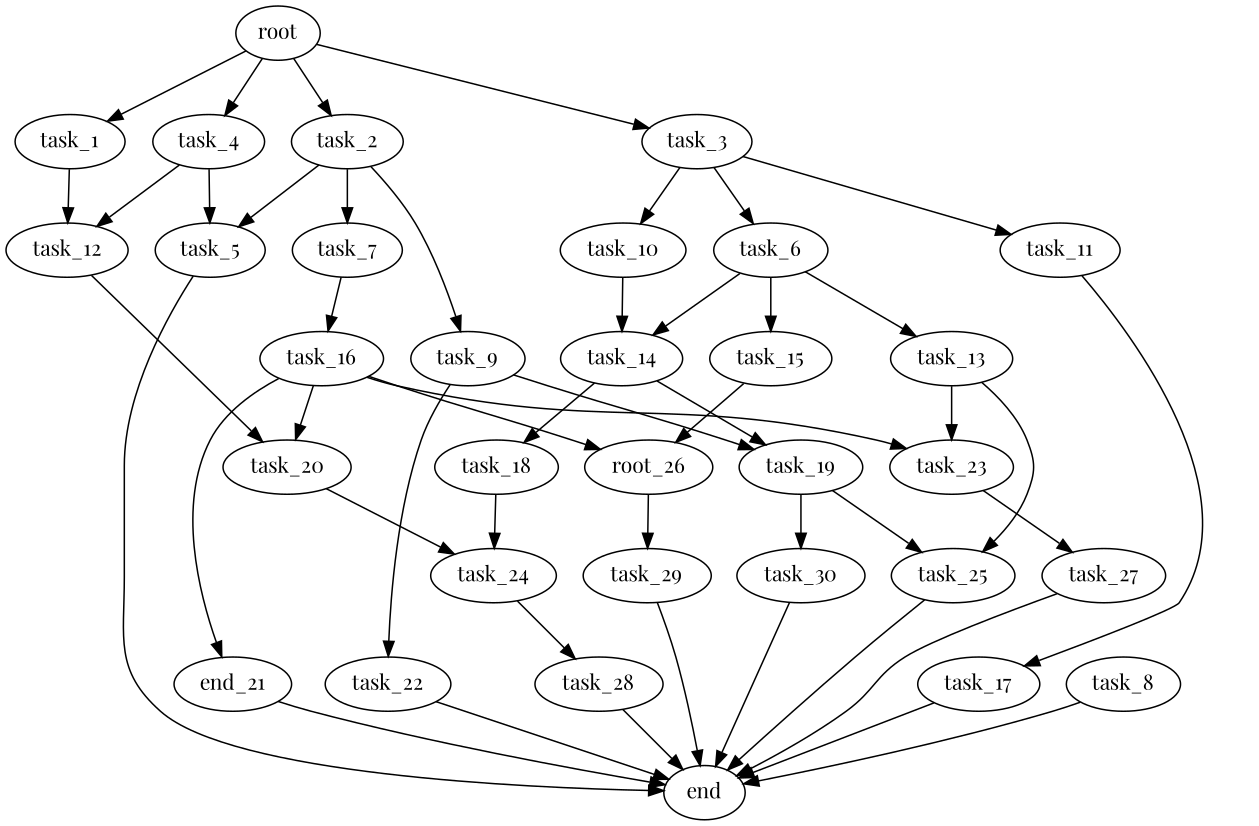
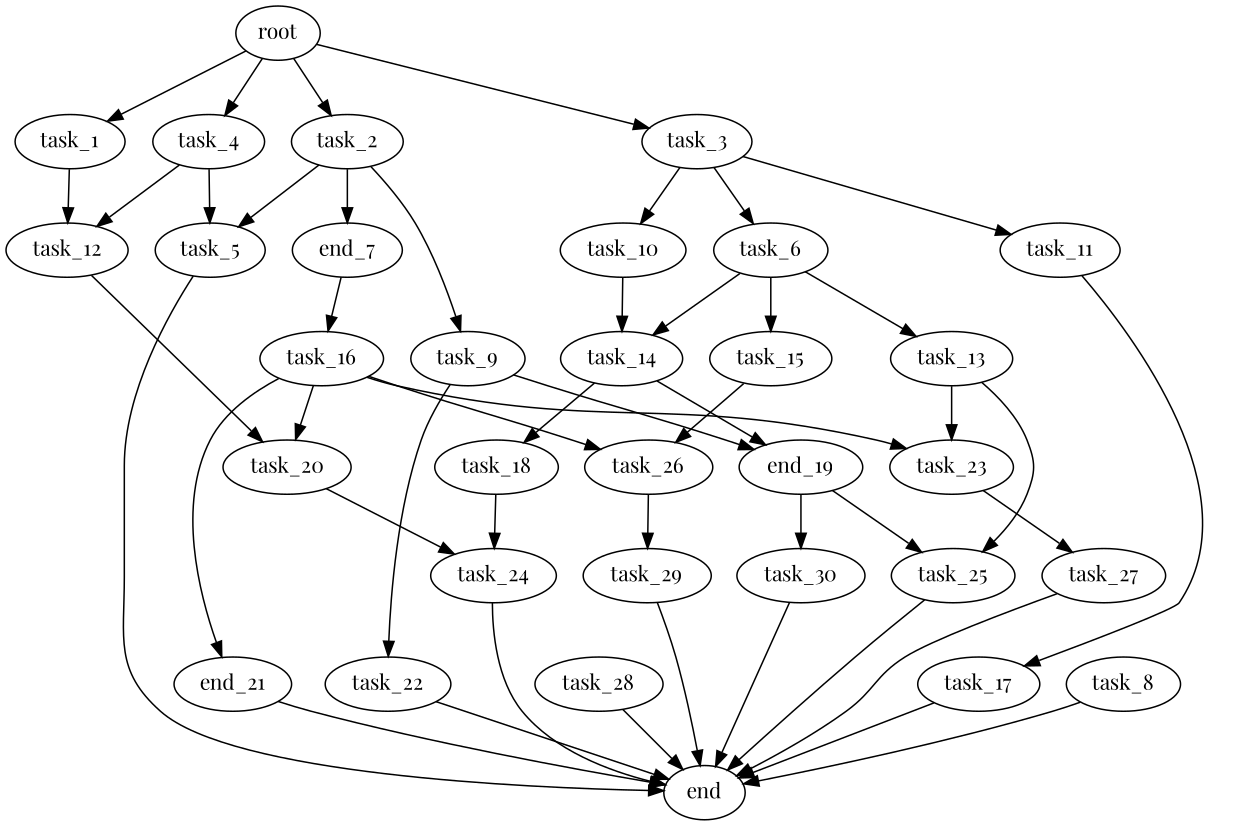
node "task_7": label "task_7" -> "end_7"
node "root_26": label "root_26" -> "task_26"
node "task_19": label "task_19" -> "end_19"
edge "task_24" -> "task_28": now "task_24" -> "end"
